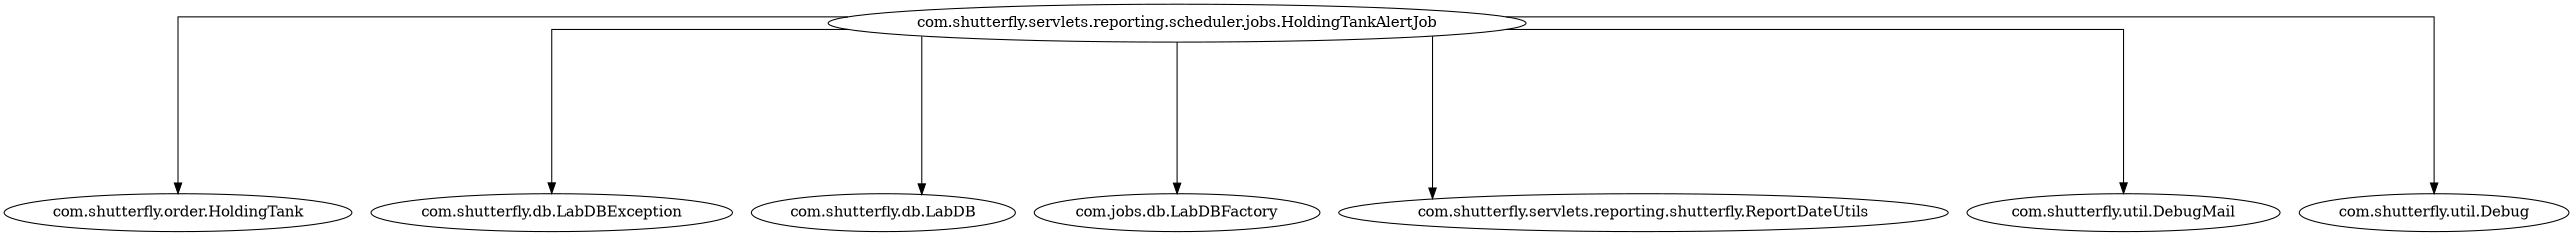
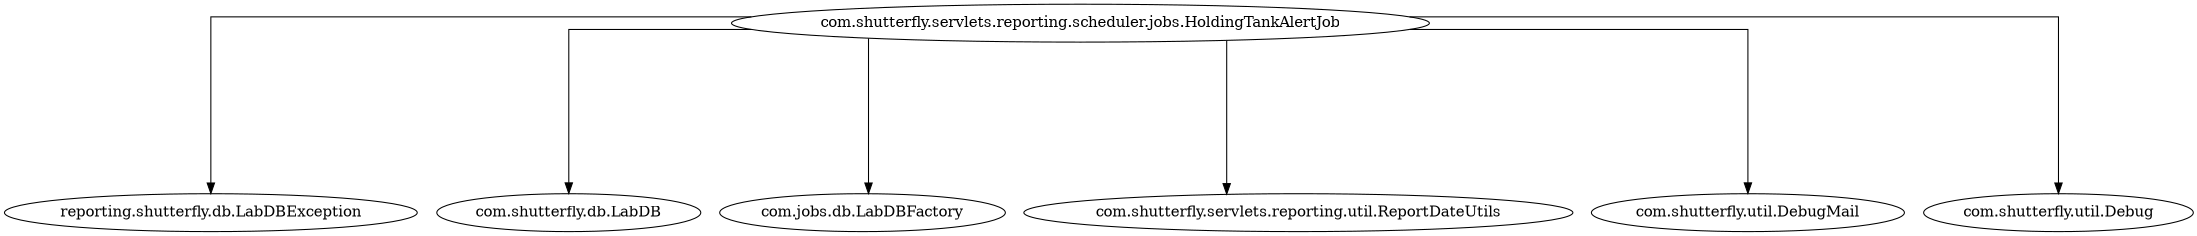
node "com.shutterfly.order.HoldingTank": removed
node "com.shutterfly.db.LabDBException": label "com.shutterfly.db.LabDBException" -> "reporting.shutterfly.db.LabDBException"
node "com.shutterfly.servlets.reporting.shutterfly.ReportDateUtils": label "com.shutterfly.servlets.reporting.shutterfly.ReportDateUtils" -> "com.shutterfly.servlets.reporting.util.ReportDateUtils"
